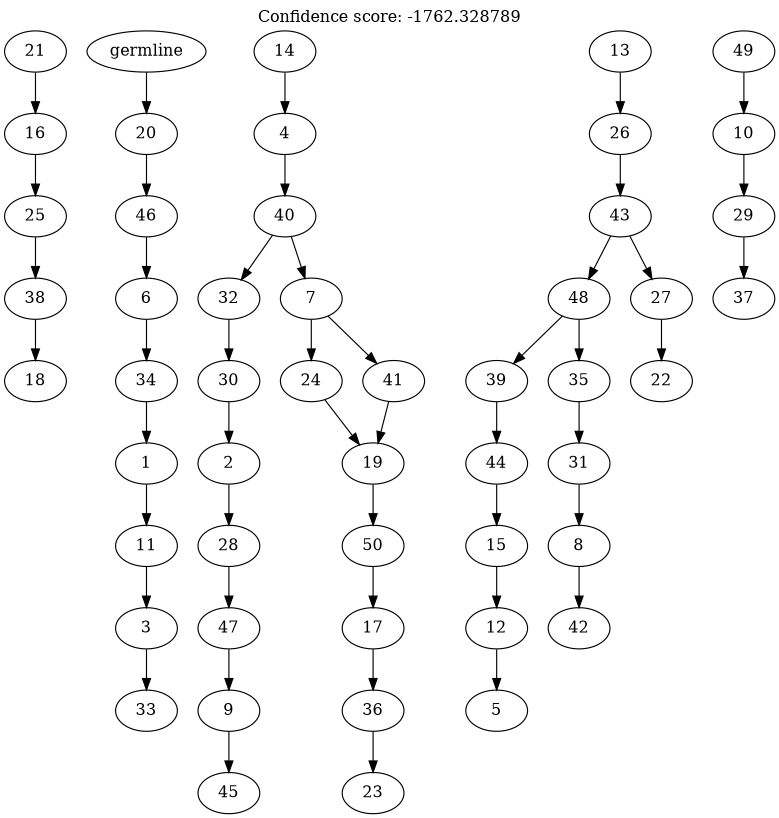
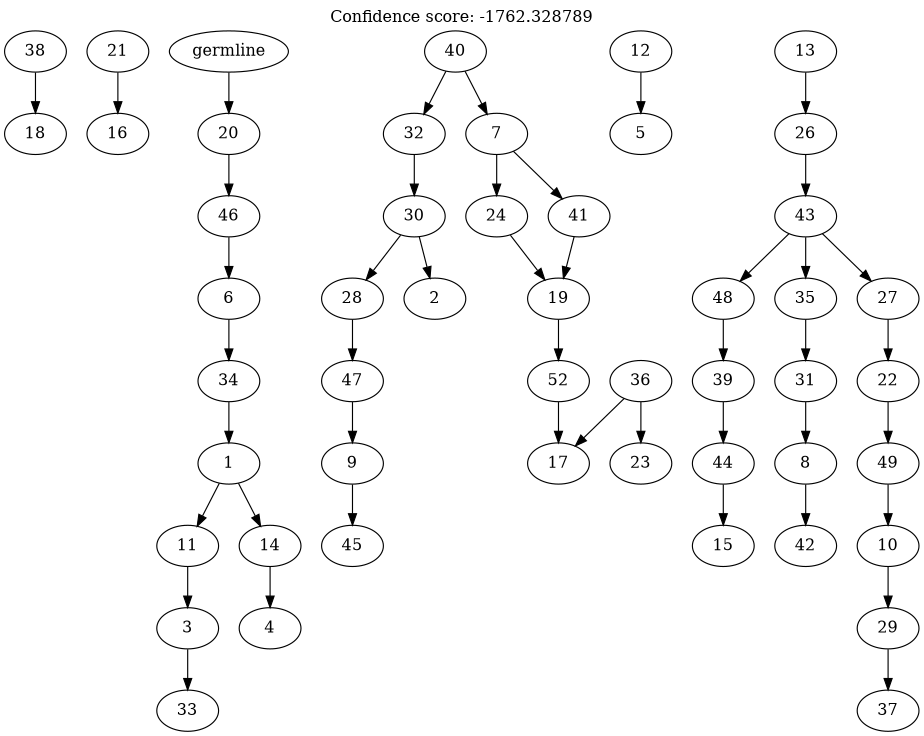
edge "4" -> "40": removed
node "25": removed
edge "48" -> "35": now "43" -> "35"
edge "22" -> "49": added
edge "2" -> "28": now "30" -> "28"
edge "1" -> "14": added
node "50": label "50" -> "52"
edge "15" -> "12": removed
edge "17" -> "36": reversed
